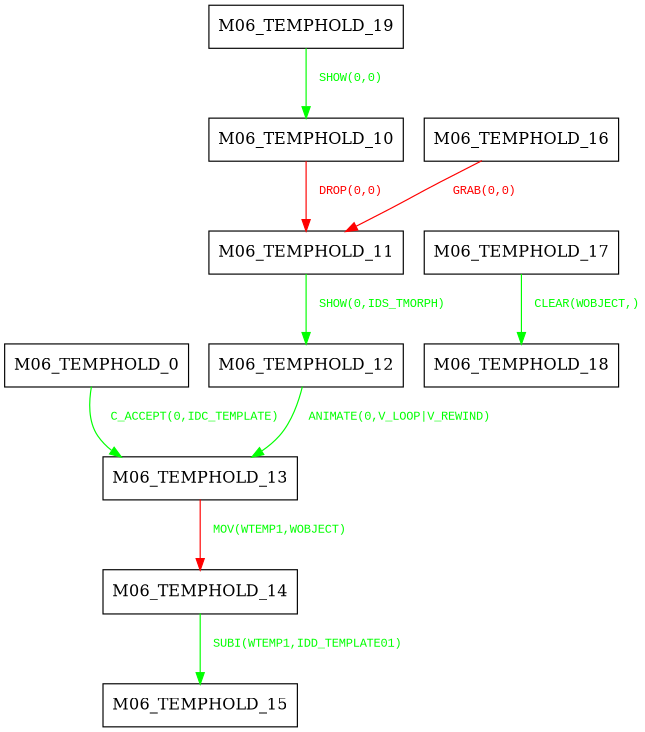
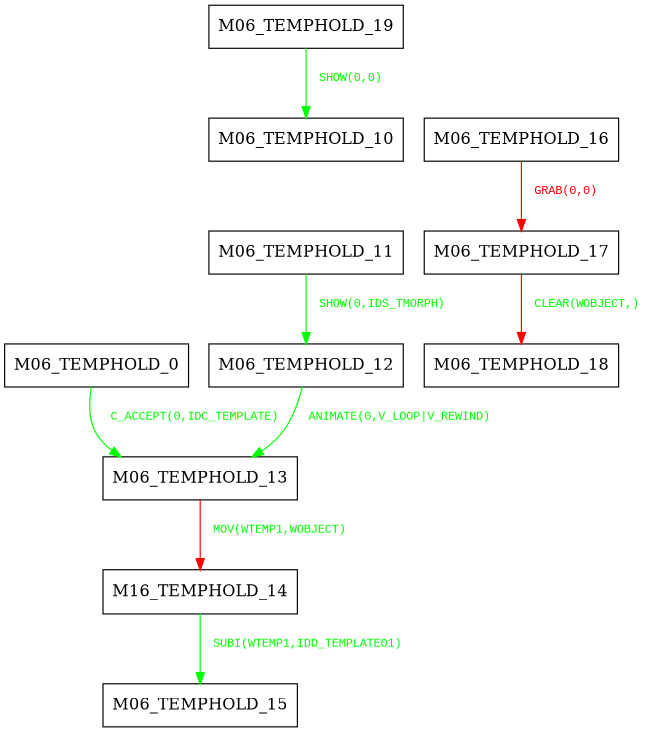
edge "M06_TEMPHOLD_10" -> "M06_TEMPHOLD_11": removed, label "DROP(0,0)"
edge "M06_TEMPHOLD_16" -> "M06_TEMPHOLD_11": now "M06_TEMPHOLD_16" -> "M06_TEMPHOLD_17"
edge "M06_TEMPHOLD_17" -> "M06_TEMPHOLD_18": color green -> red
node "M06_TEMPHOLD_14": label "M06_TEMPHOLD_14" -> "M16_TEMPHOLD_14"
